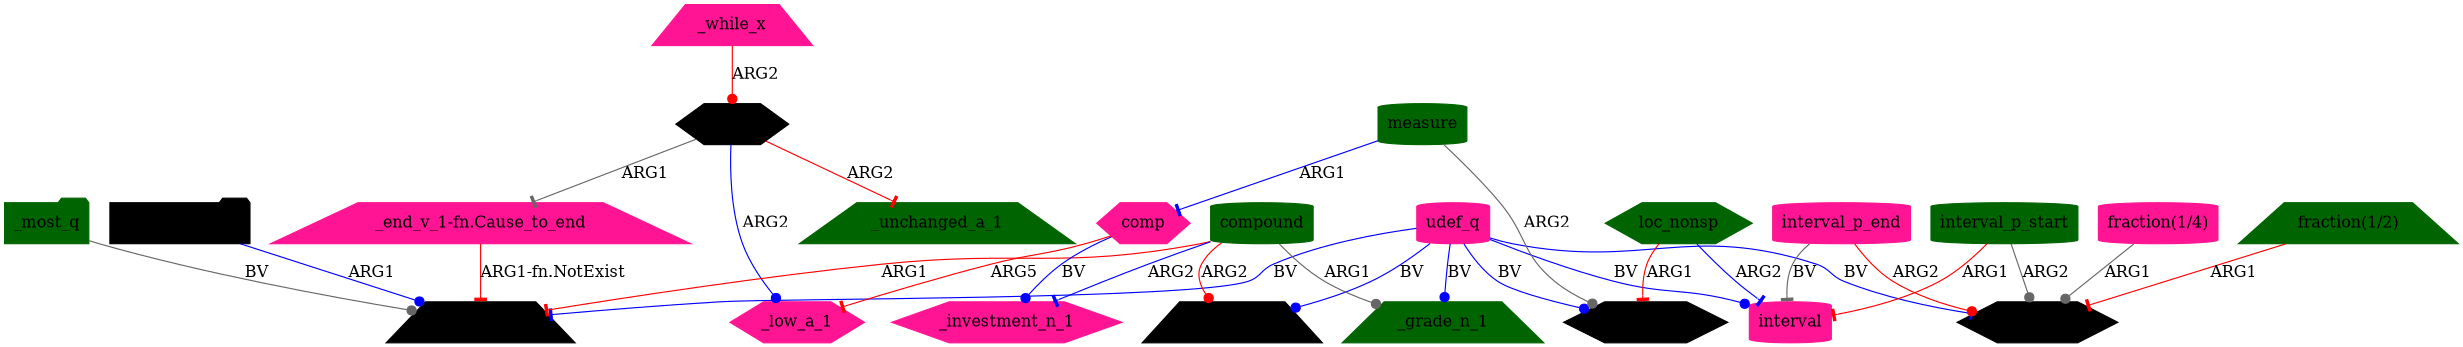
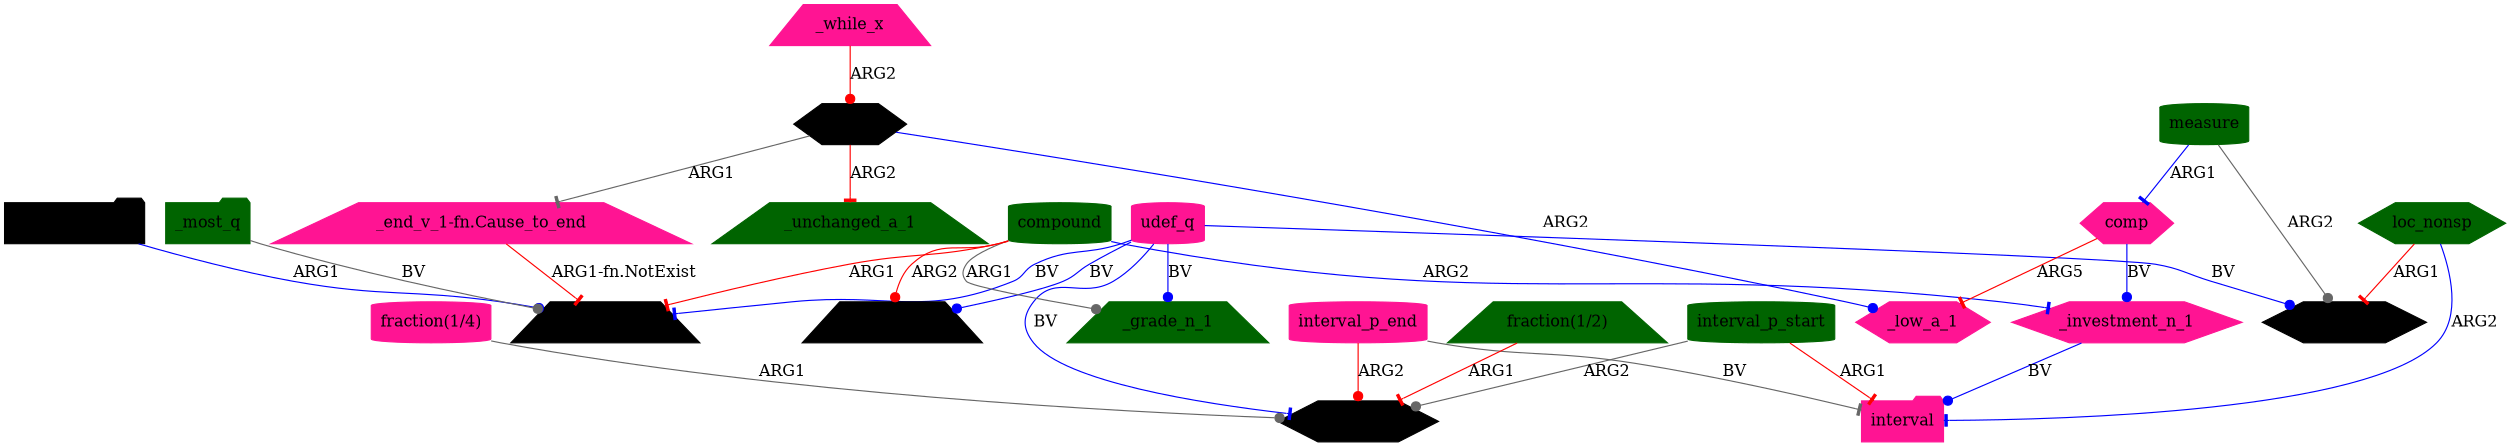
edge "udef_q" -> "interval": now "_investment_n_1" -> "interval"
node "interval": shape cylinder -> folder
